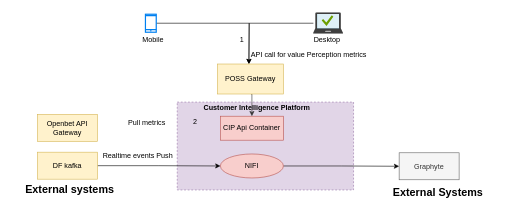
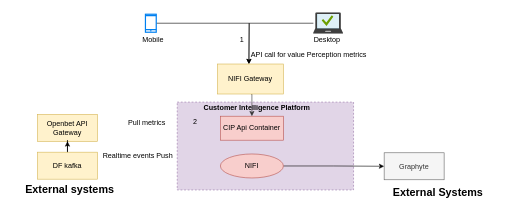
node "POSS Gateway": label "POSS Gateway" -> "NIFI Gateway"
edge "DF kafka" -> "NIFI": now "DF kafka" -> "Openbet API Gateway"
node "Graphyte": moved (429, 166) -> (414, 166)
